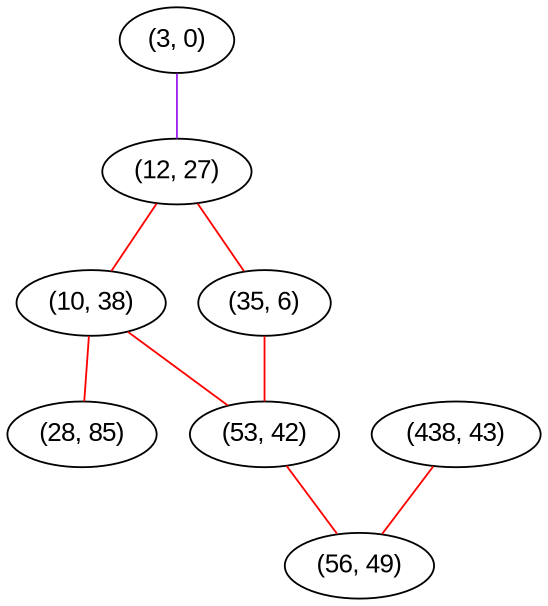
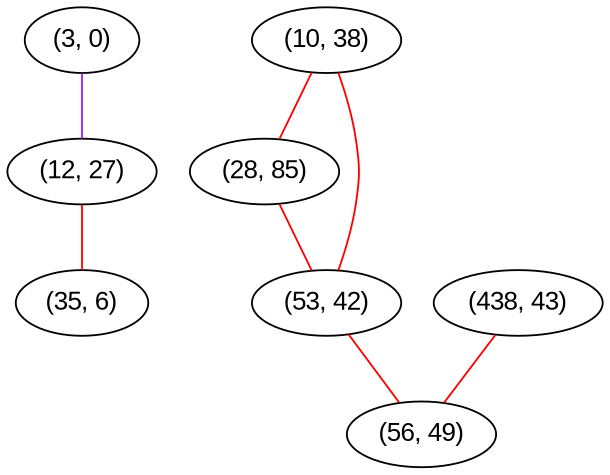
edge "(12, 27)" -- "(10, 38)": removed
edge "(35, 6)" -- "(53, 42)": now "(28, 85)" -- "(53, 42)"
